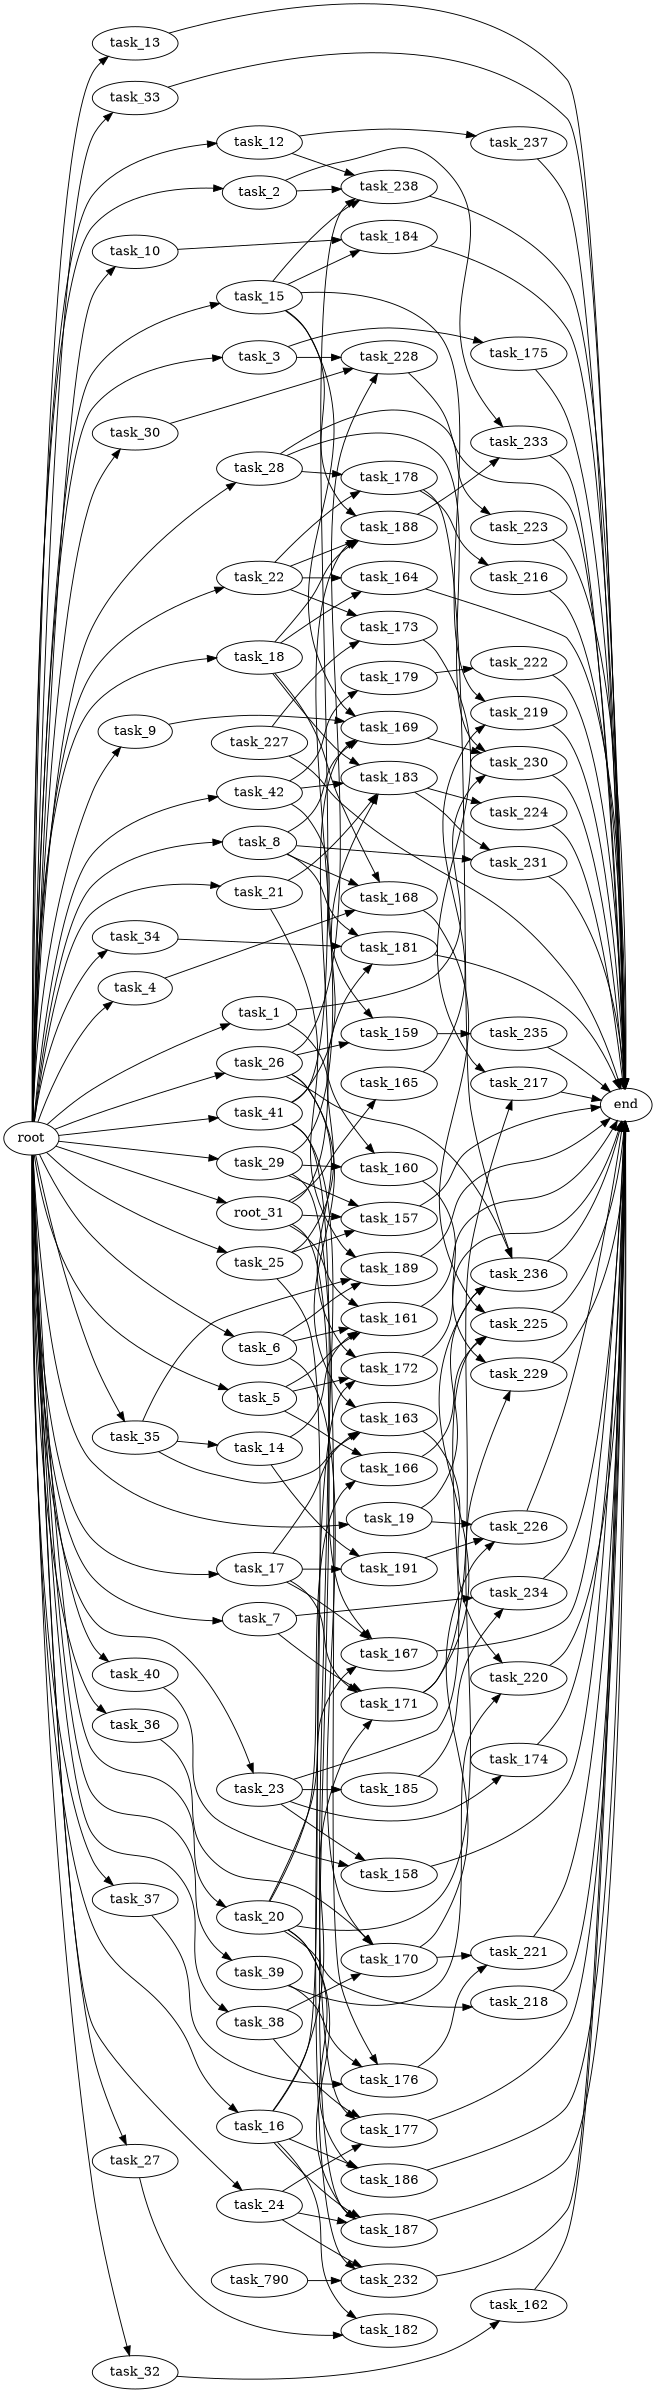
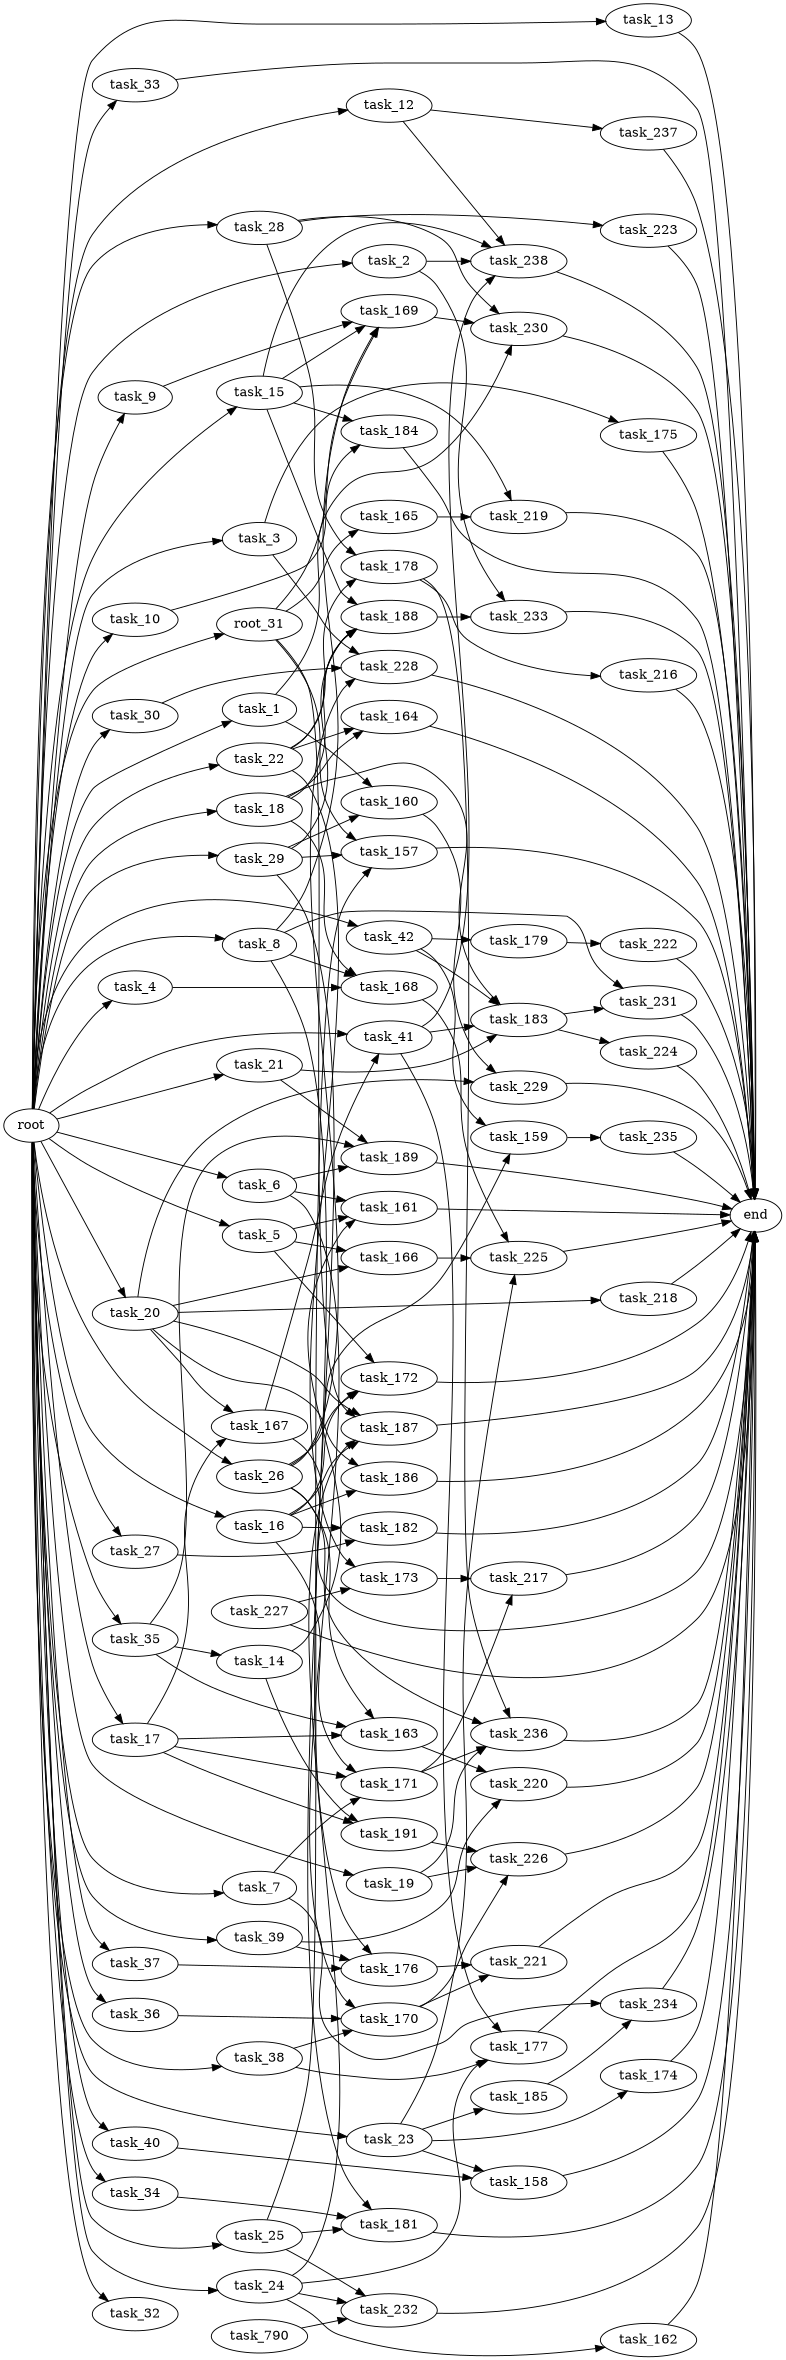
edge "root_31" -> "task_161": removed
edge "task_41" -> "task_167": reversed
edge "task_182" -> "end": added
edge "task_32" -> "task_162": now "task_24" -> "task_162"
